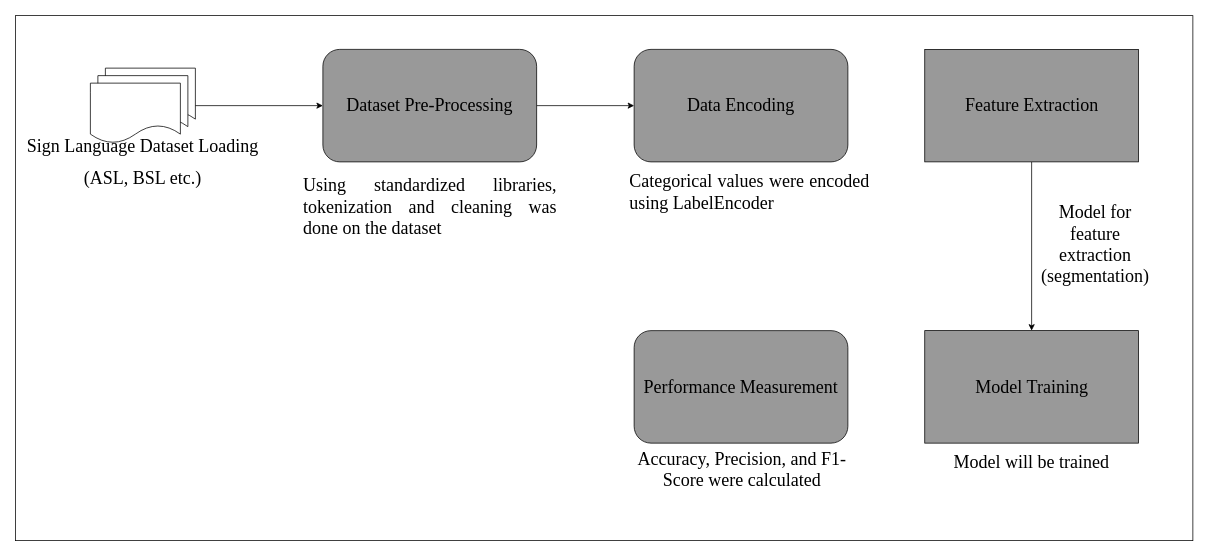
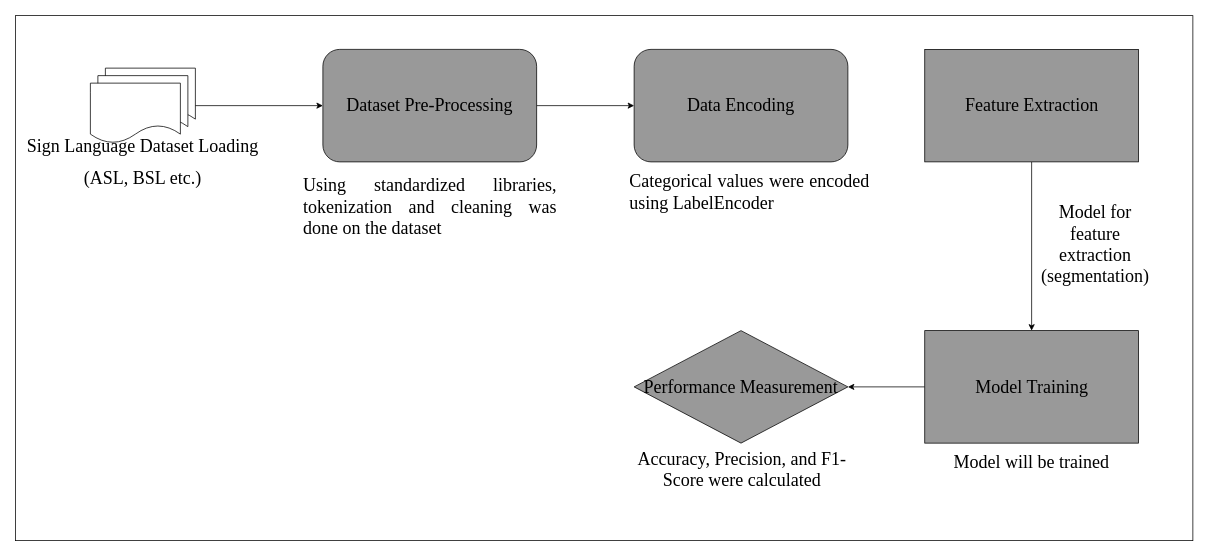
node "Performance Measurement": shape rounded rectangle -> diamond
edge "Model Training" -> "Performance Measurement": added
